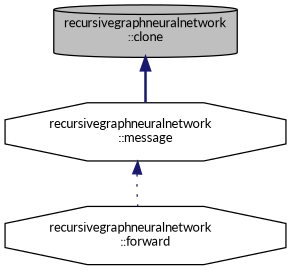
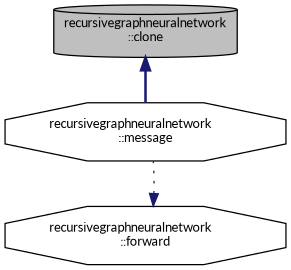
edge "recursivegraphneuralnetwork ::forward" -> "recursivegraphneuralnetwork ::message": reversed
